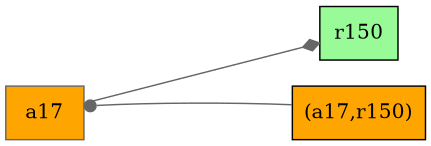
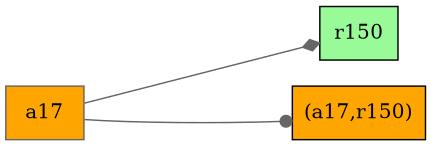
edge "(a17,r150)" -> "a17": reversed
